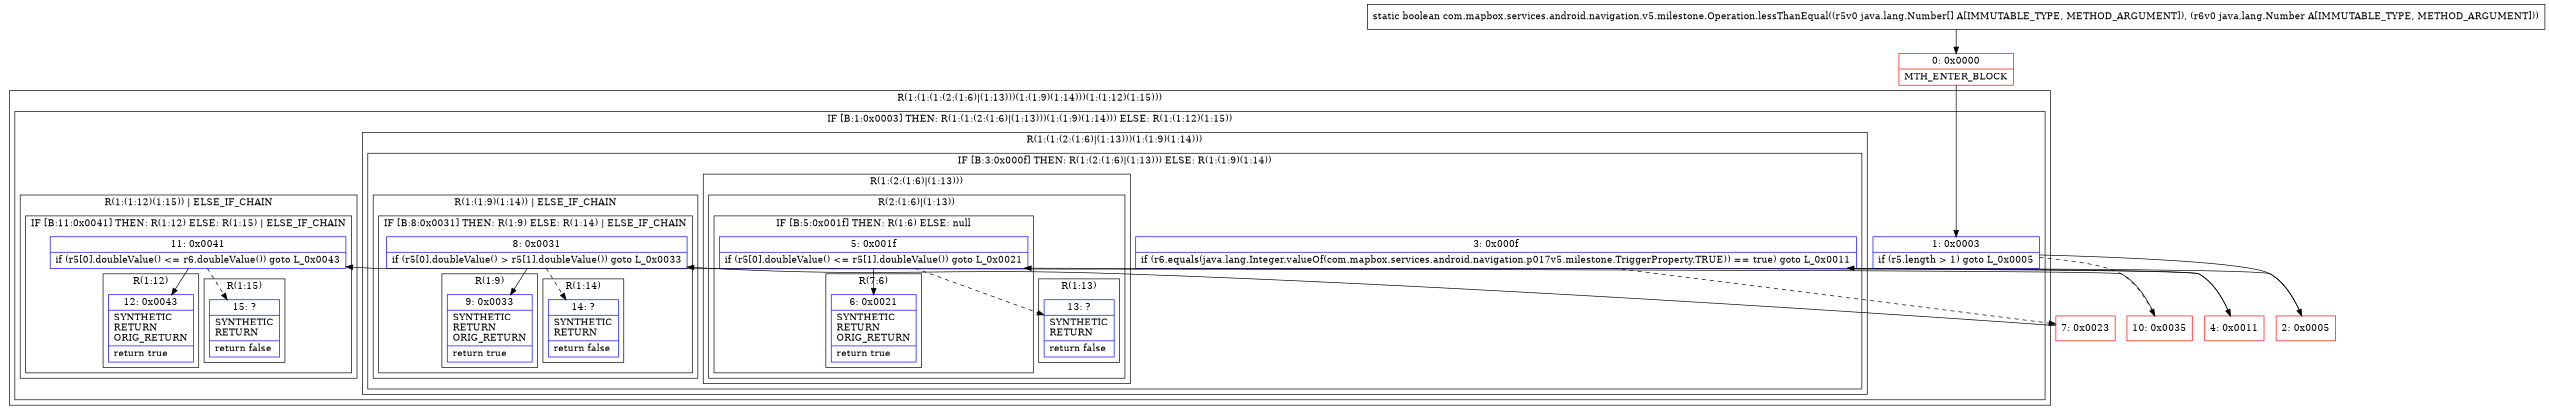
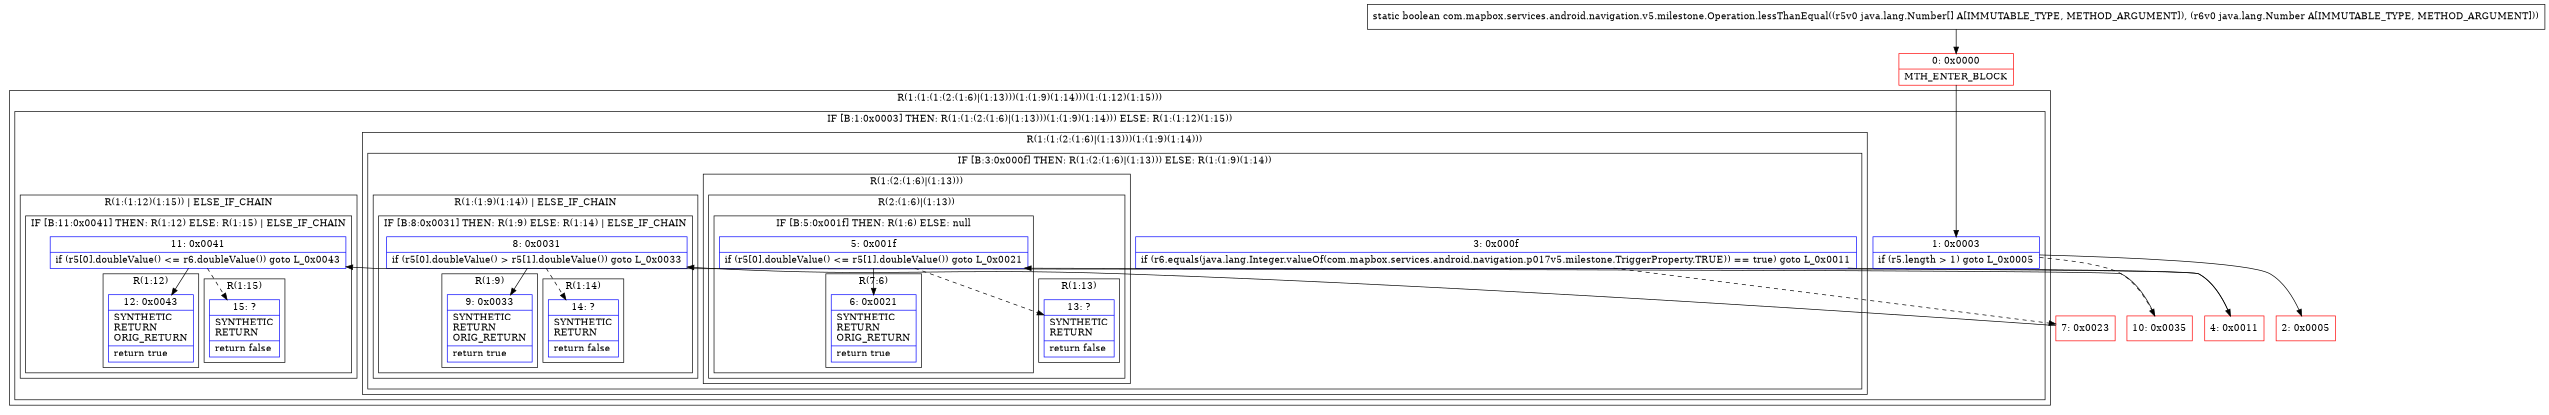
edge "2: 0x0005" -> "3: 0x000f": removed
